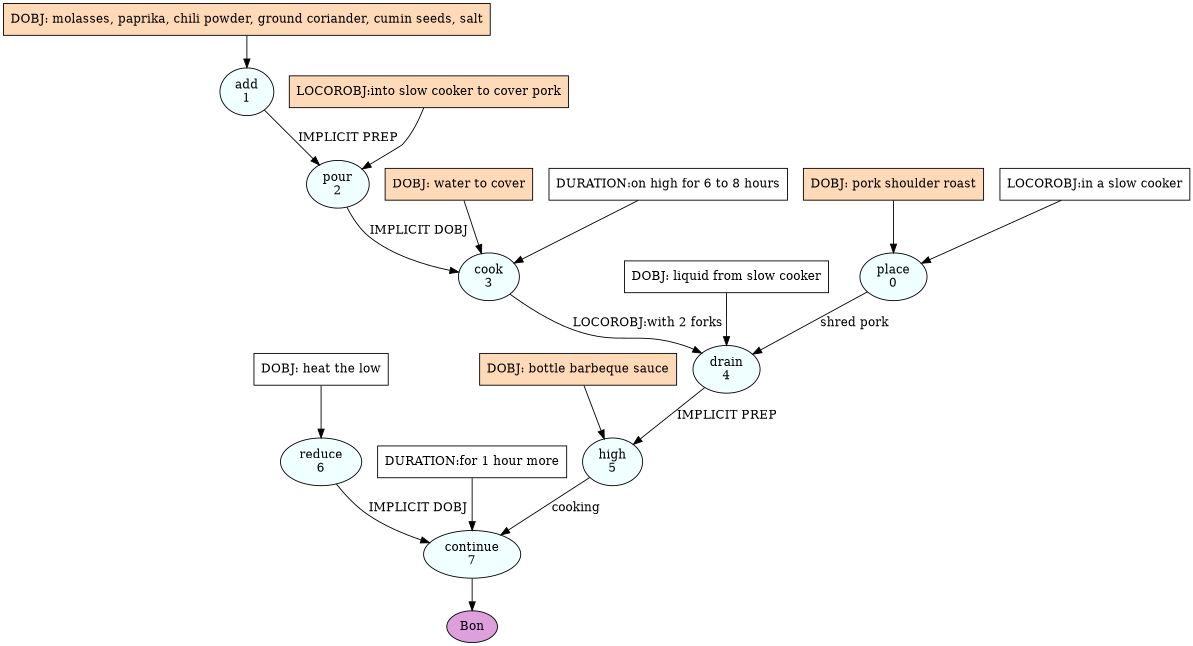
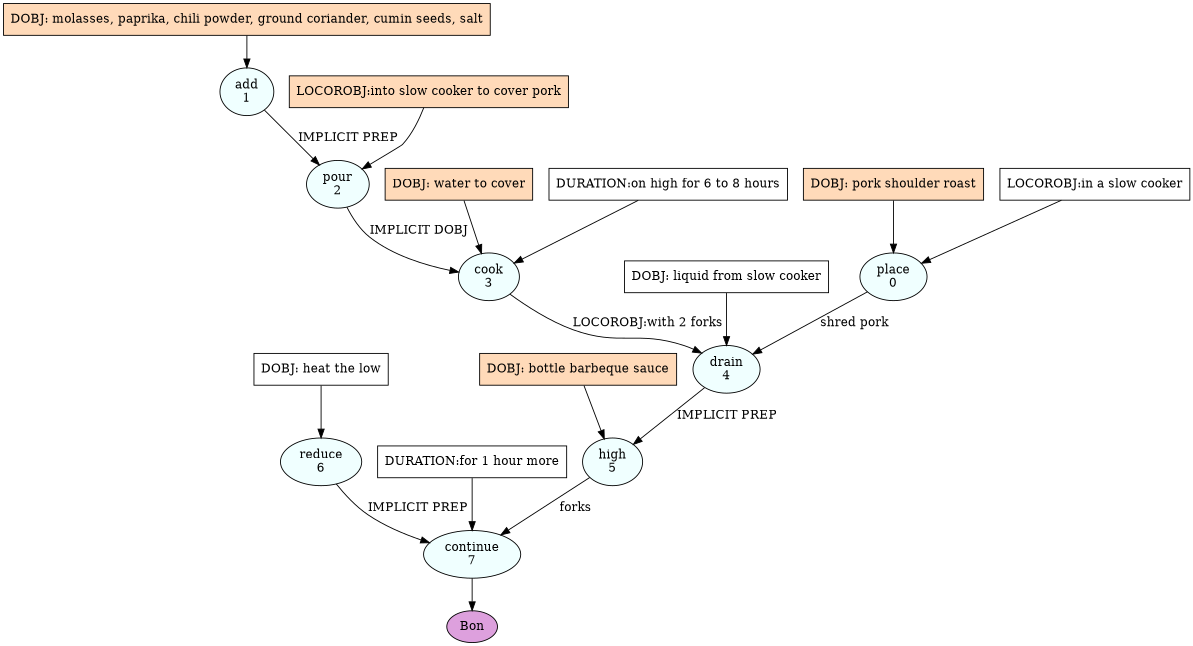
edge "reduce 6" -> "continue 7": label "IMPLICIT DOBJ" -> "IMPLICIT PREP"
edge "high 5" -> "continue 7": label "cooking" -> "forks"
